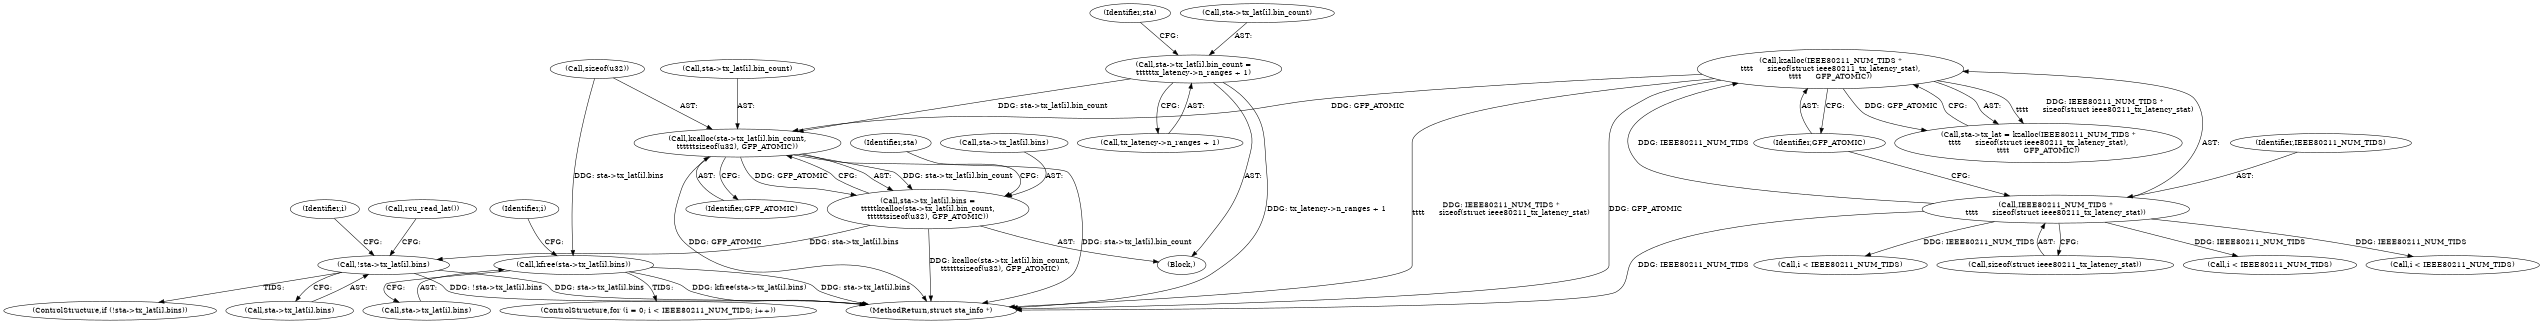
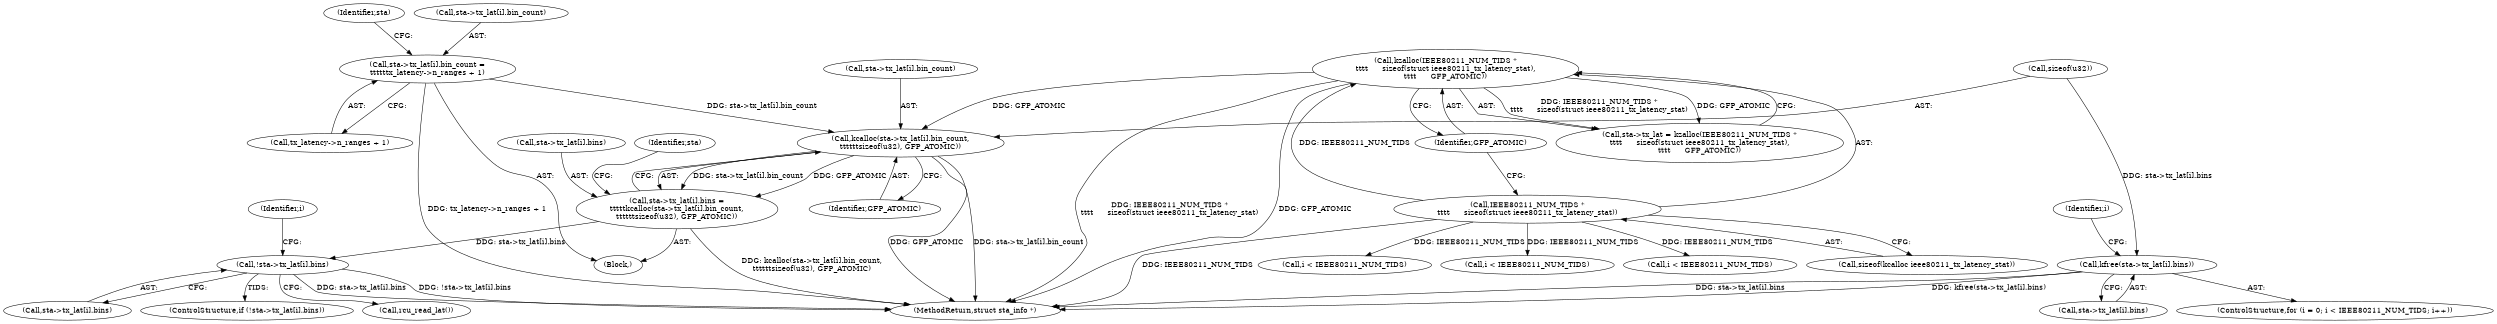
node "(Identifier,IEEE80211_NUM_TIDS)": removed
edge "(Call,rcu_read_lat())" -> "(Call,!sta->tx_lat[i].bins)": reversed
node "(Call,sizeof(struct ieee80211_tx_latency_stat))": label "(Call,sizeof(struct ieee80211_tx_latency_stat))" -> "(Call,sizeof(kcalloc ieee80211_tx_latency_stat))"
edge "(Call,kfree(sta->tx_lat[i].bins))" -> "(ControlStructure,for (i = 0; i < IEEE80211_NUM_TIDS; i++))": label "TIDS: " -> "AST: "
